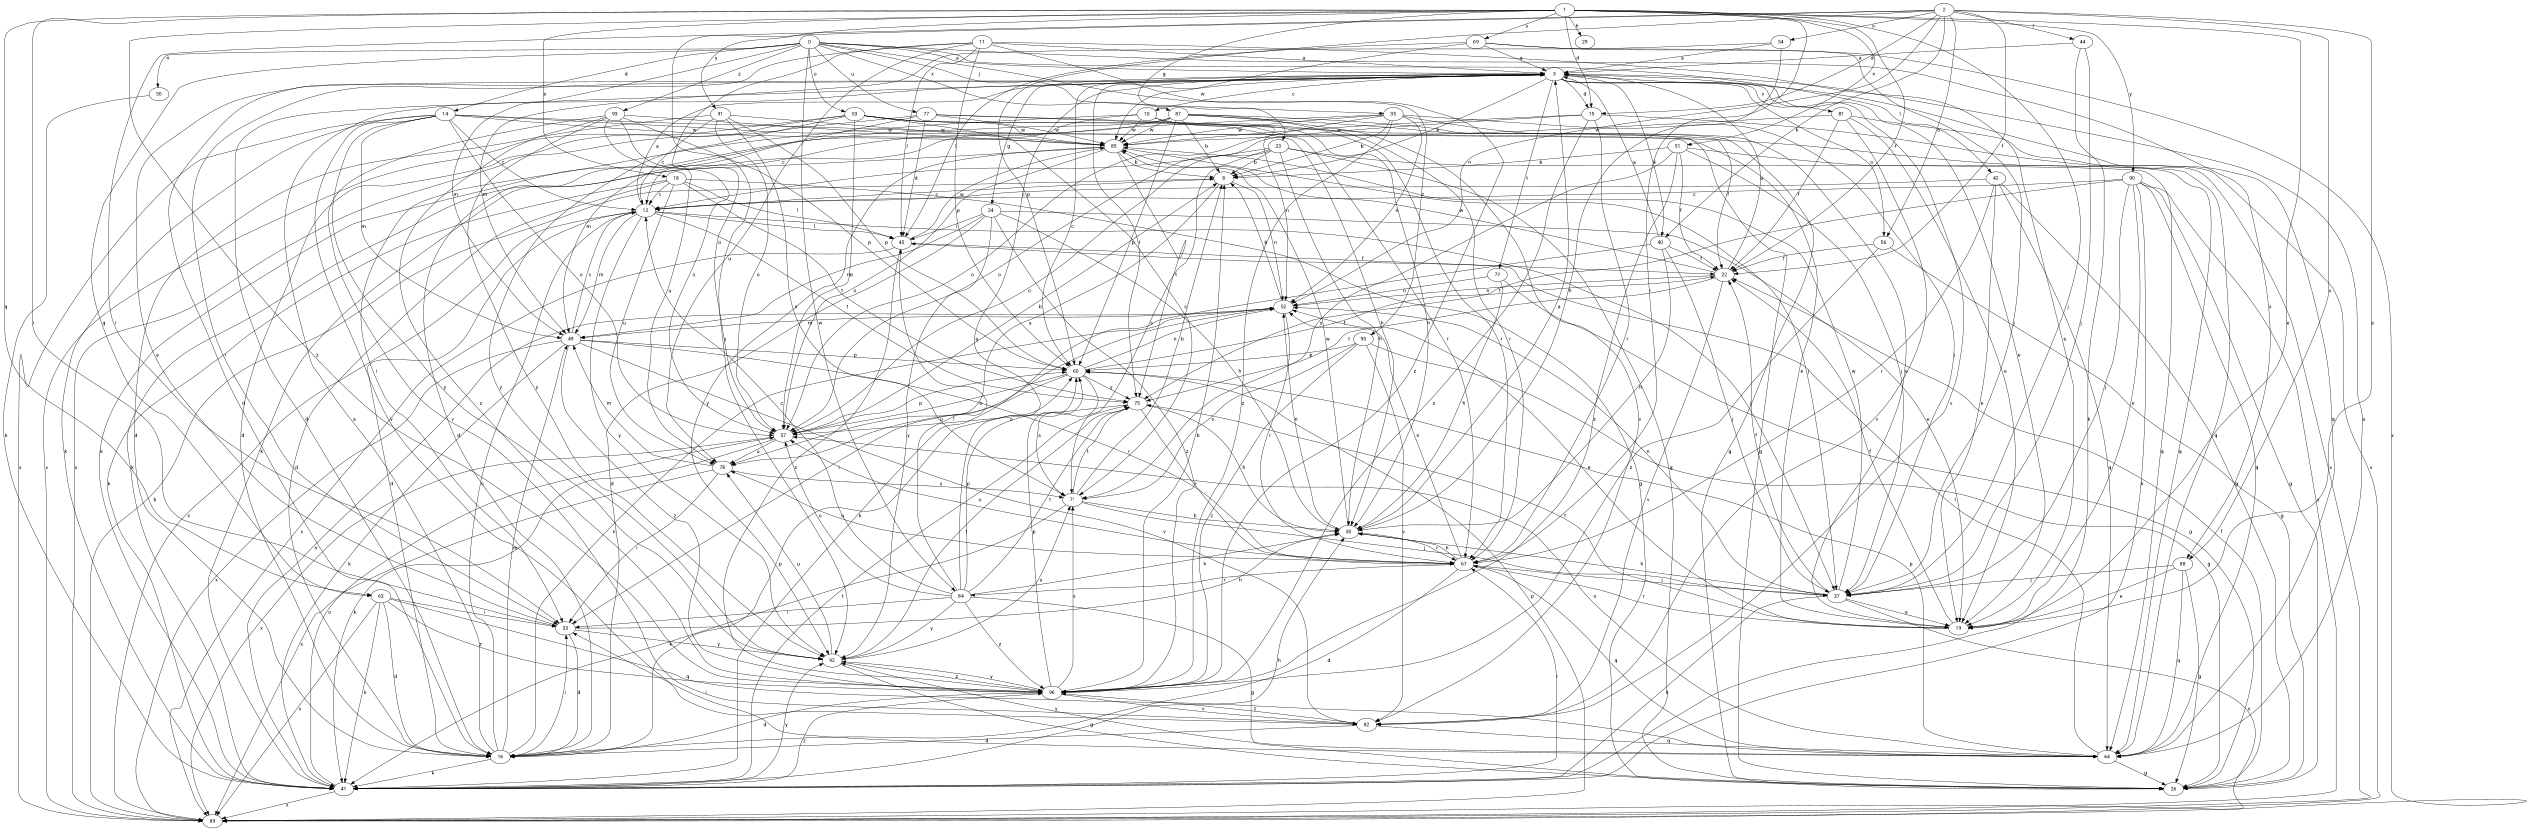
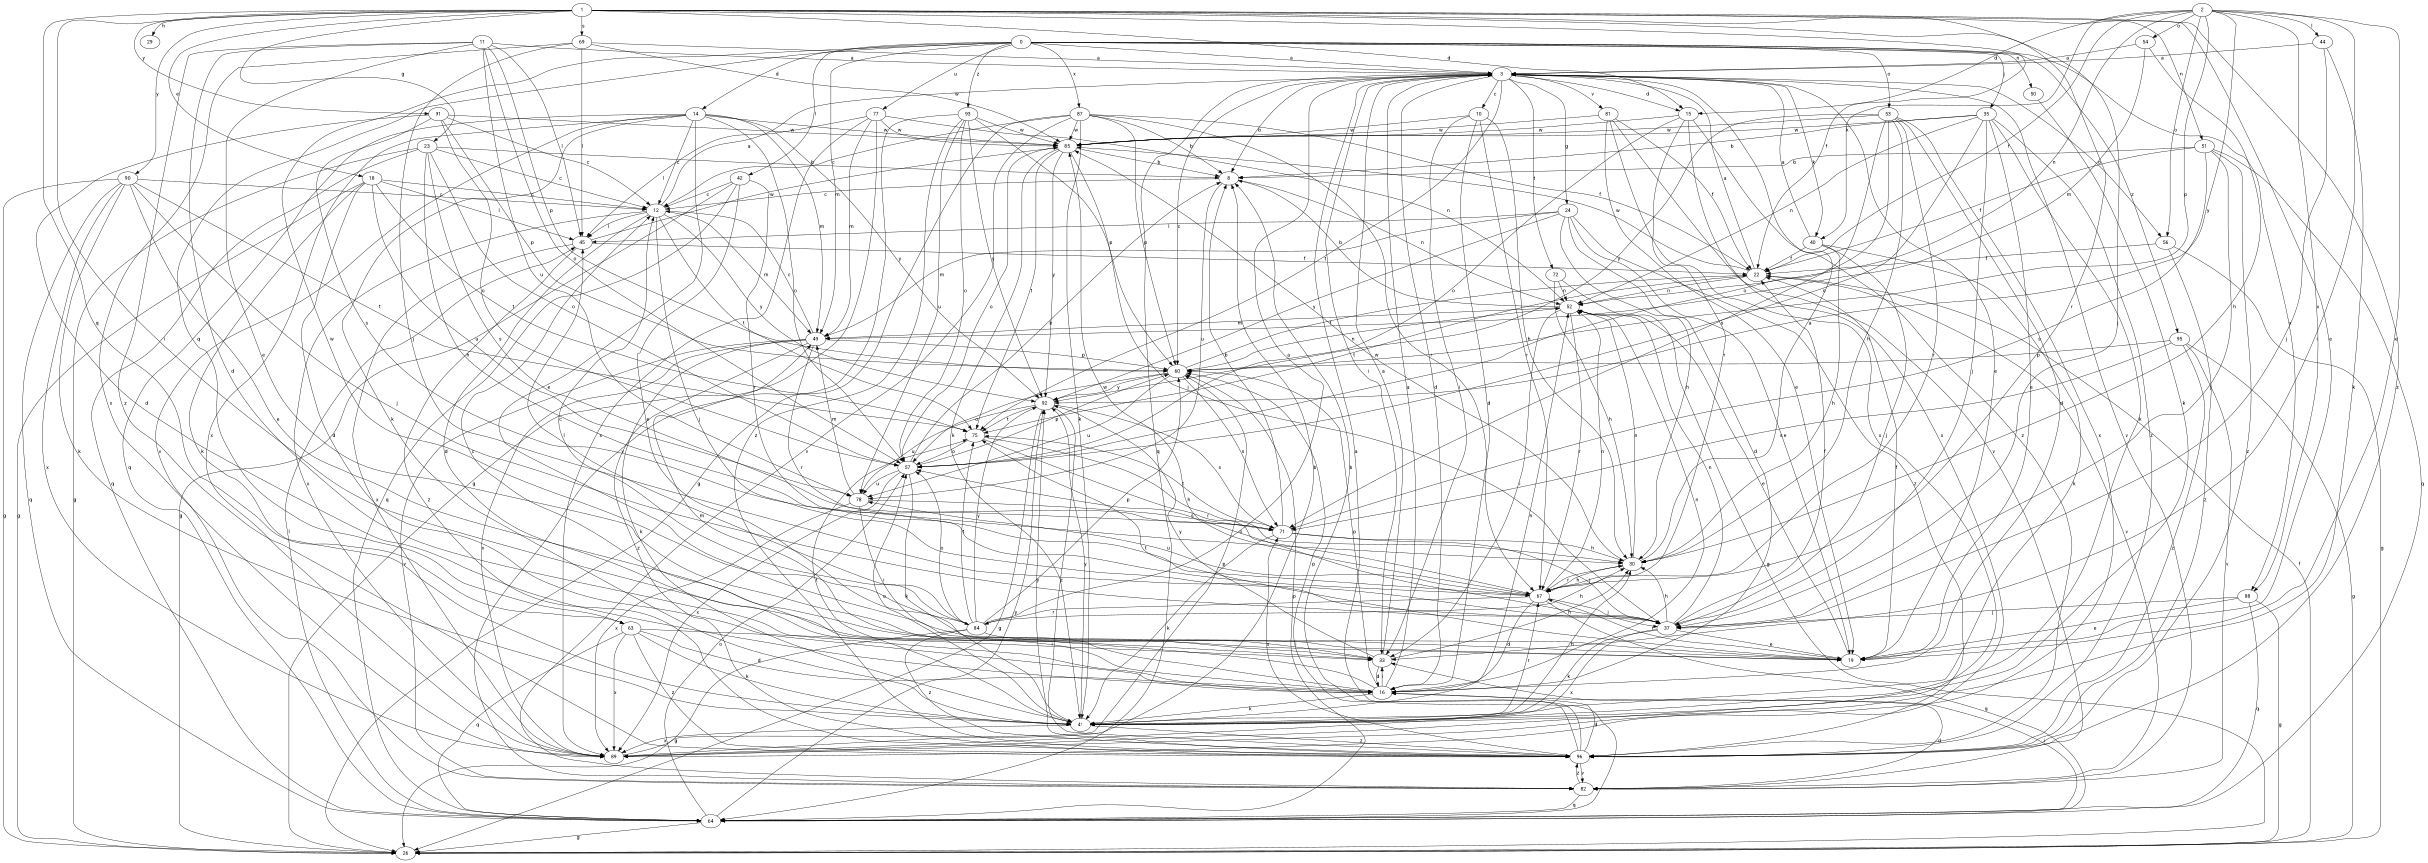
edge "60" -> "75": now "60" -> "92"
